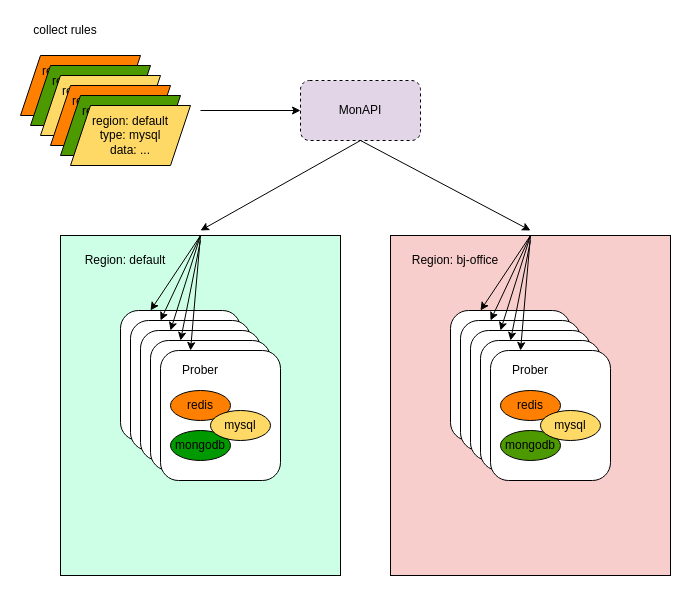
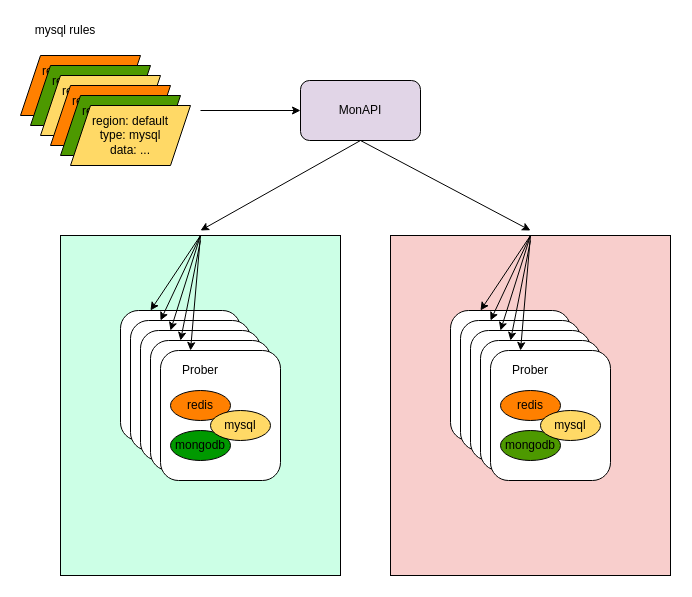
node "collect rules": label "collect rules" -> "mysql rules"
node "MonAPI": style dashed -> solid
node "Region: default": removed
node "Region: bj-office": removed
